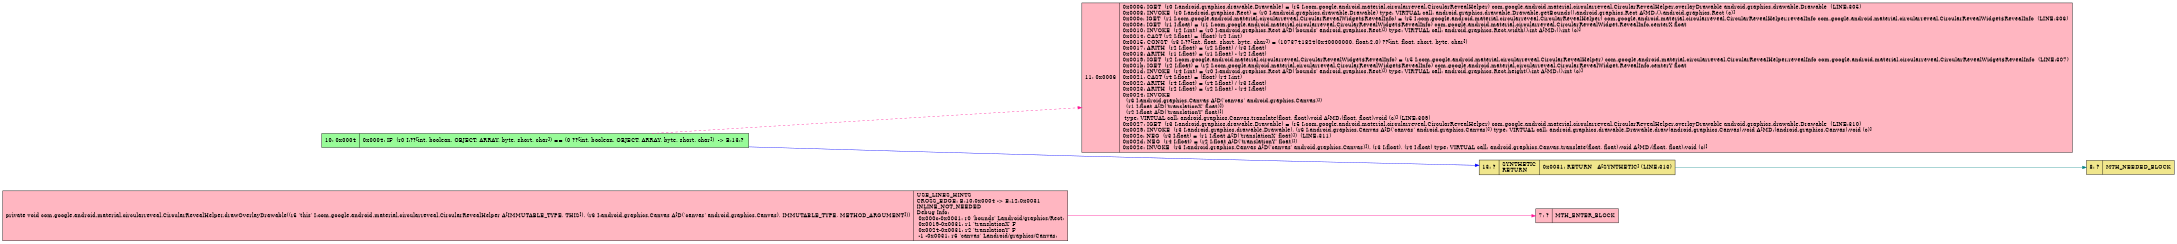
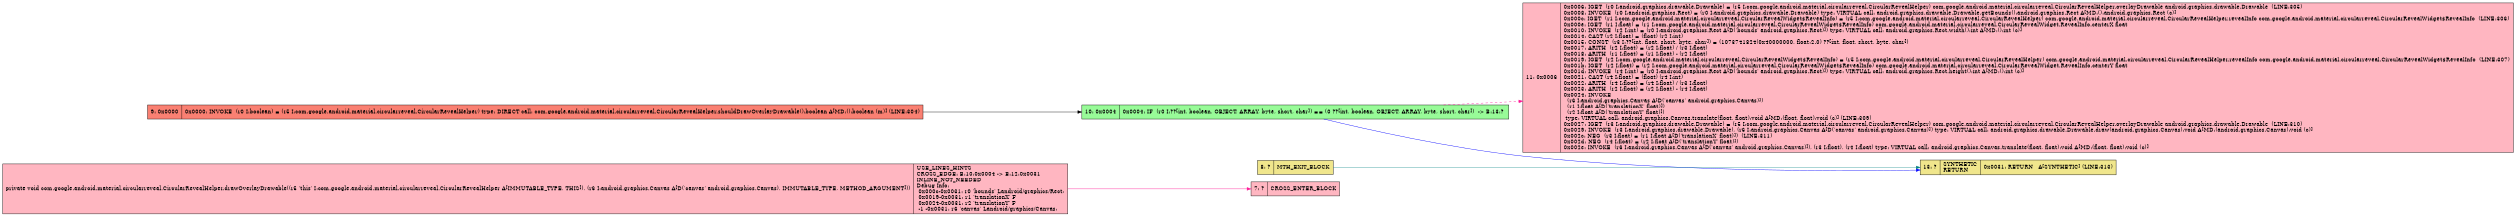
node "9: 0x0000": added
edge "13: ?" -> "8: ?": reversed
node "8: ?": text "MTH_NEEDED_BLOCK" -> "MTH_EXIT_BLOCK"
node "7: ?": text "MTH_ENTER_BLOCK" -> "CROSS_ENTER_BLOCK"
